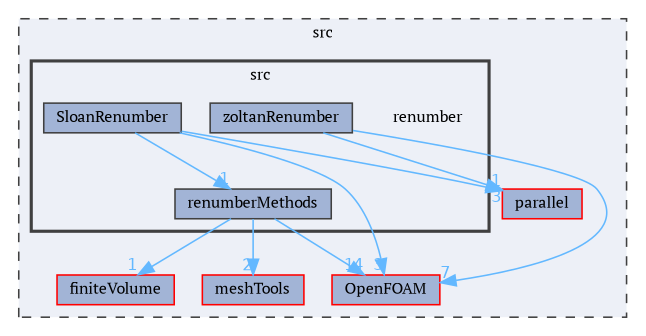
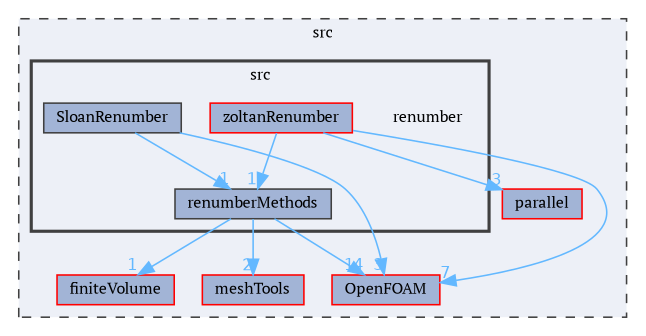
node "zoltanRenumber": color grey25 -> red
edge "zoltanRenumber" -> "renumberMethods": added
edge "SloanRenumber" -> "parallel": removed
